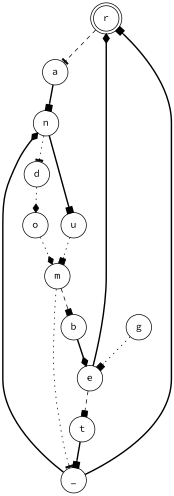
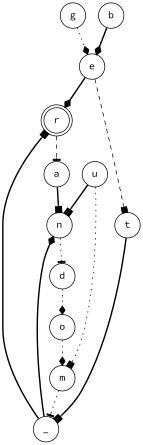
edge "n" -> "u": reversed
edge "m" -> "b": removed
edge "g" -> "e": arrowhead box -> diamond
